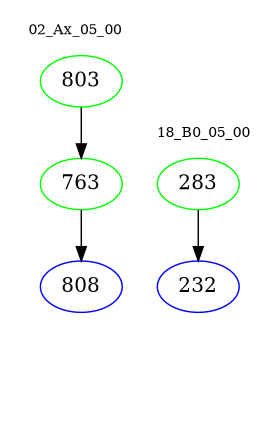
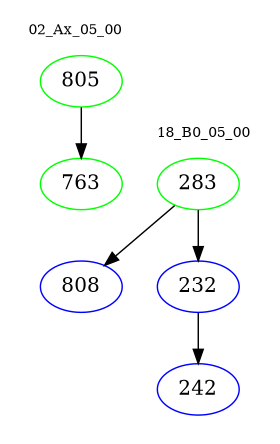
node "803": label "803" -> "805"
edge "763" -> "808": now "283" -> "808"
node "242": added
